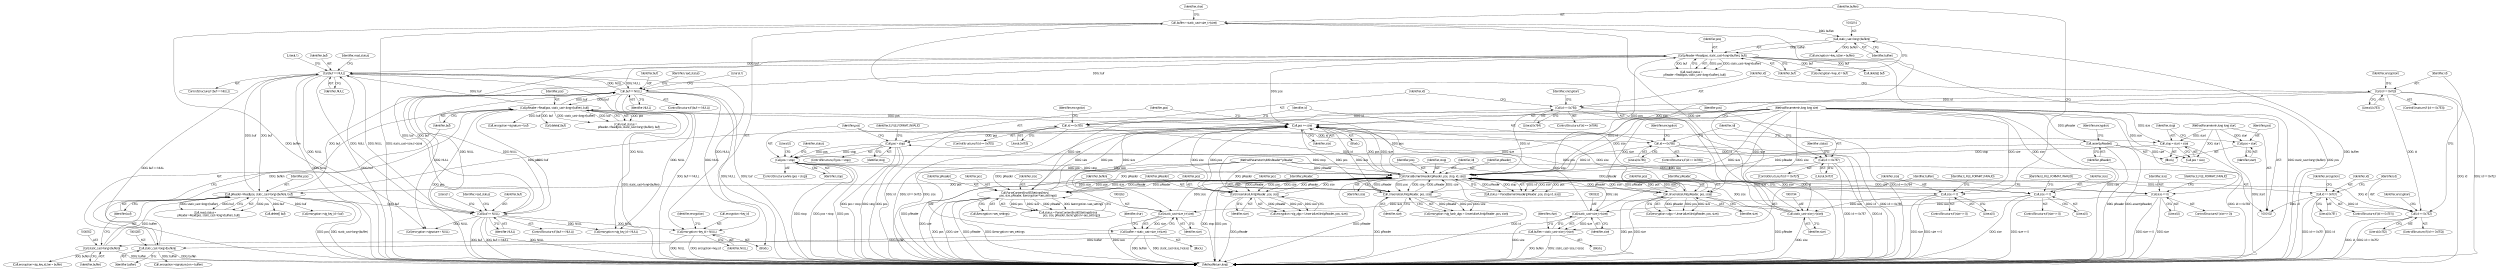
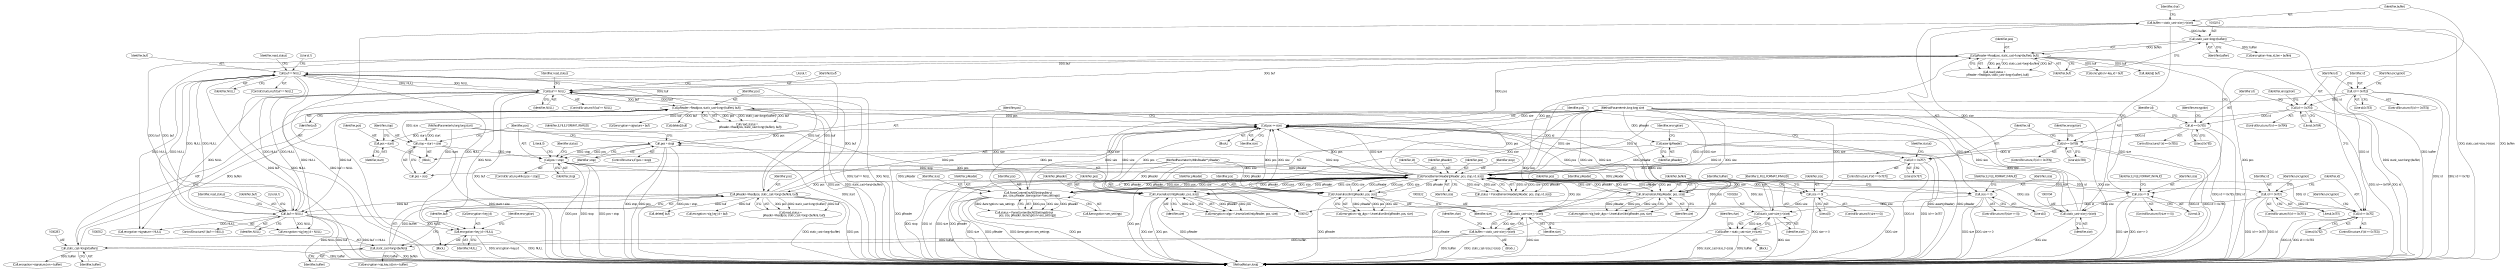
edge "(MethodParameterIn,long long size)" -> "(Call,pos + size)": now "(Call,id == 0x7E7)" -> "(Call,pos + size)"
edge "(Literal,0x7E5)" -> "(Call,id == 0x7E5)": label "AST: " -> "CFG: "
edge "(Call,stop = start + size)" -> "(MethodReturn,long)": label "DDG: id == 0x7E4" -> "DDG: start + size"
